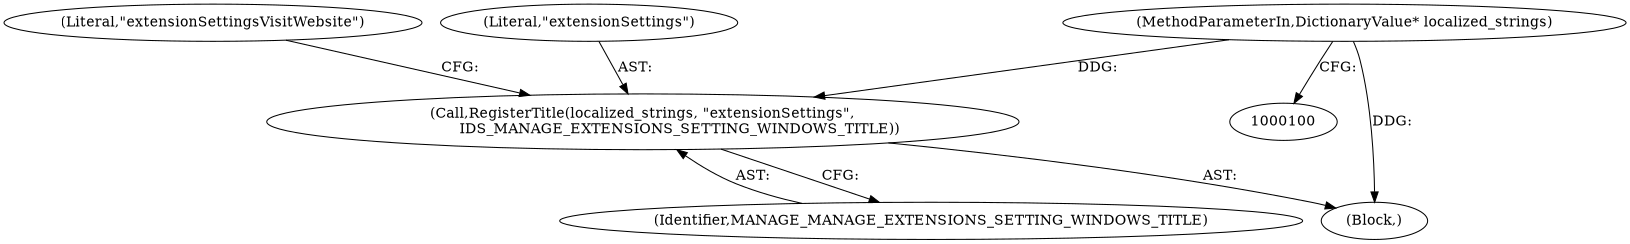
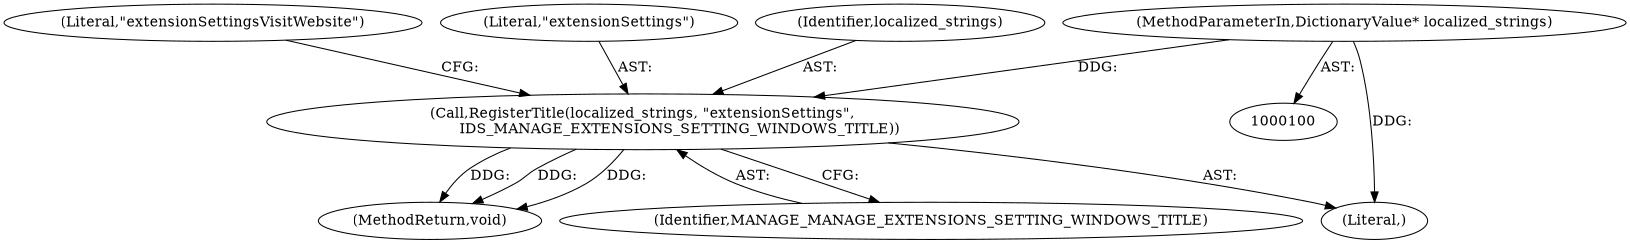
node "(Identifier,localized_strings)": added
edge "(MethodParameterIn,DictionaryValue* localized_strings)" -> "1000100": label "CFG: " -> "AST: "
node "(MethodReturn,void)": added
node "(Block,)": label "(Block,)" -> "(Literal,)"
